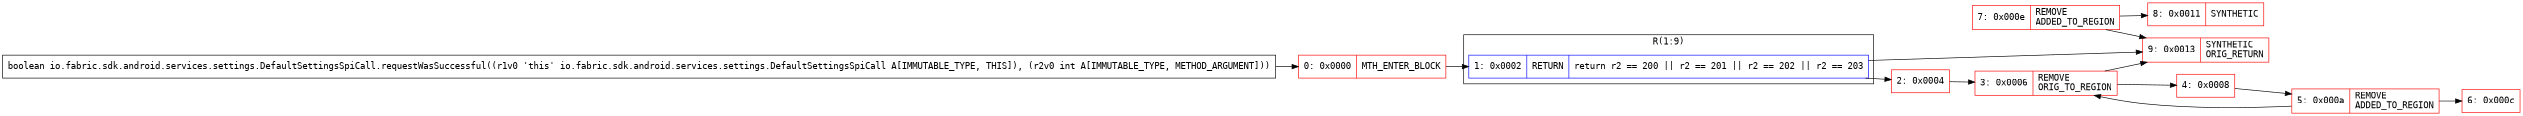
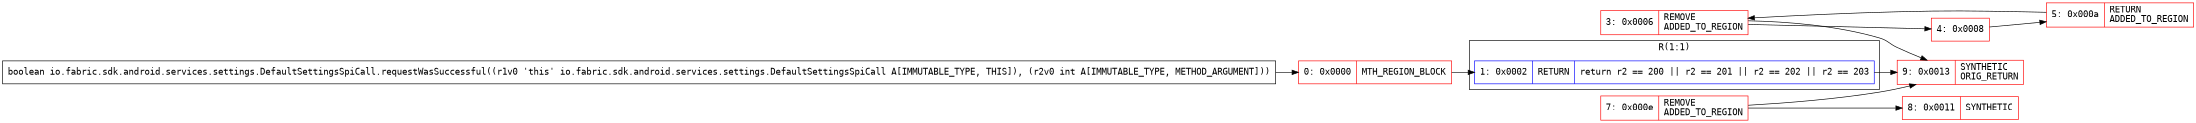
cluster "R(1:9)": label "R(1:9)" -> "R(1:1)"
node "0: 0x0000": text "MTH_ENTER_BLOCK" -> "MTH_REGION_BLOCK"
node "2: 0x0004": removed
node "3: 0x0006": text "ORIG_TO_REGION" -> "ADDED_TO_REGION"
node "5: 0x000a": text "REMOVE" -> "RETURN"
node "6: 0x000c": removed
